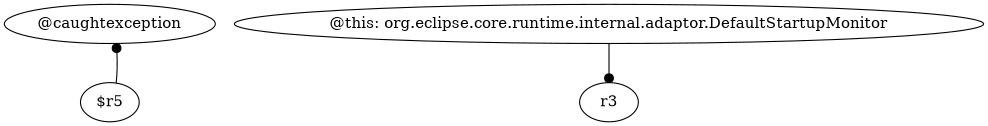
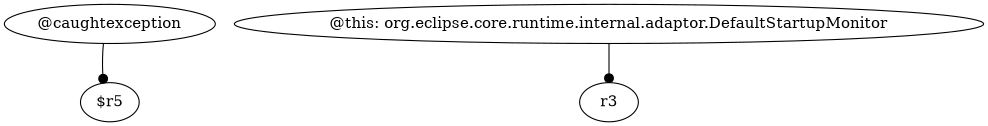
edge "$r5" -> "@caughtexception": reversed
